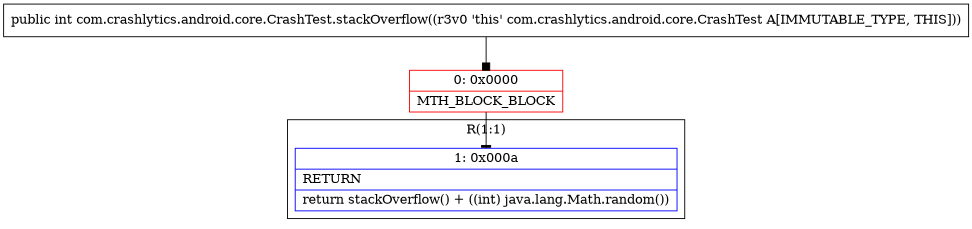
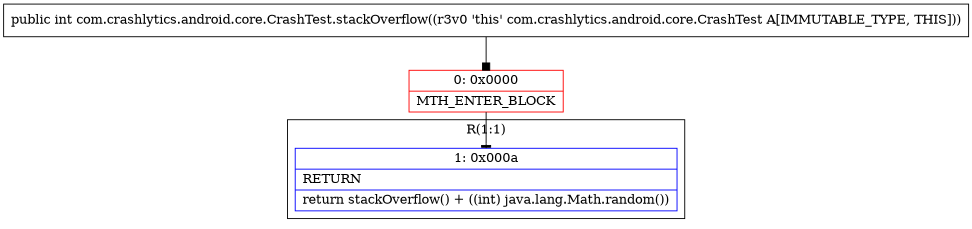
node "0: 0x0000": text "MTH_BLOCK_BLOCK" -> "MTH_ENTER_BLOCK"
